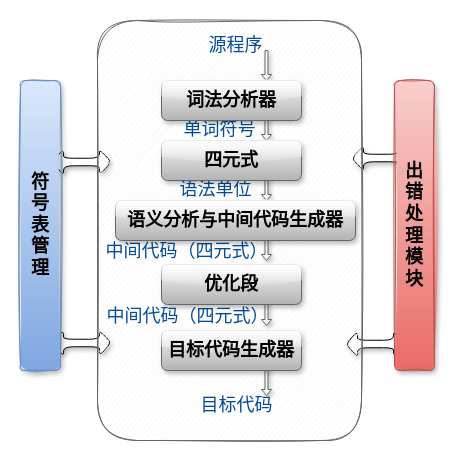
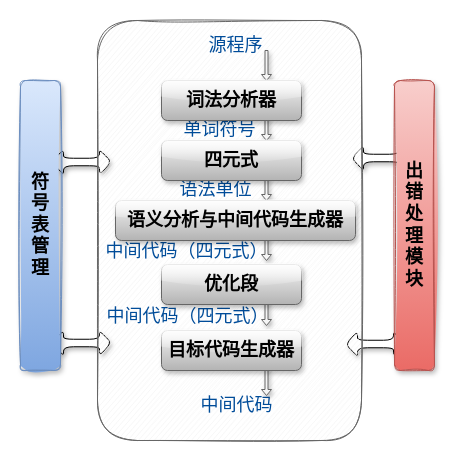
node "目标代码": label "目标代码" -> "中间代码"
